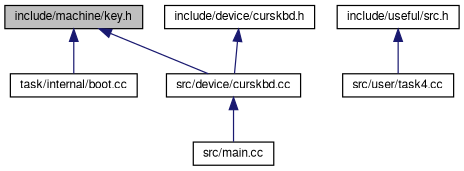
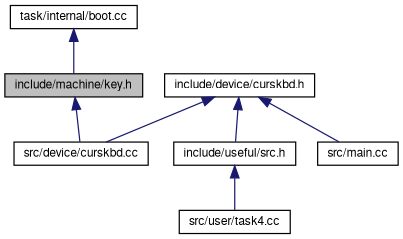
edge "task/internal/boot.cc" -> "include/machine/key.h": reversed
edge "src/main.cc" -> "src/device/curskbd.cc": now "src/main.cc" -> "include/device/curskbd.h"
edge "include/useful/src.h" -> "include/device/curskbd.h": added
